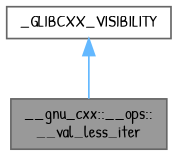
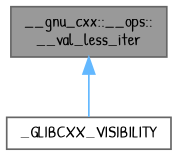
edge "__gnu_cxx::__ops:: __val_less_iter" -> "_GLIBCXX_VISIBILITY": reversed
